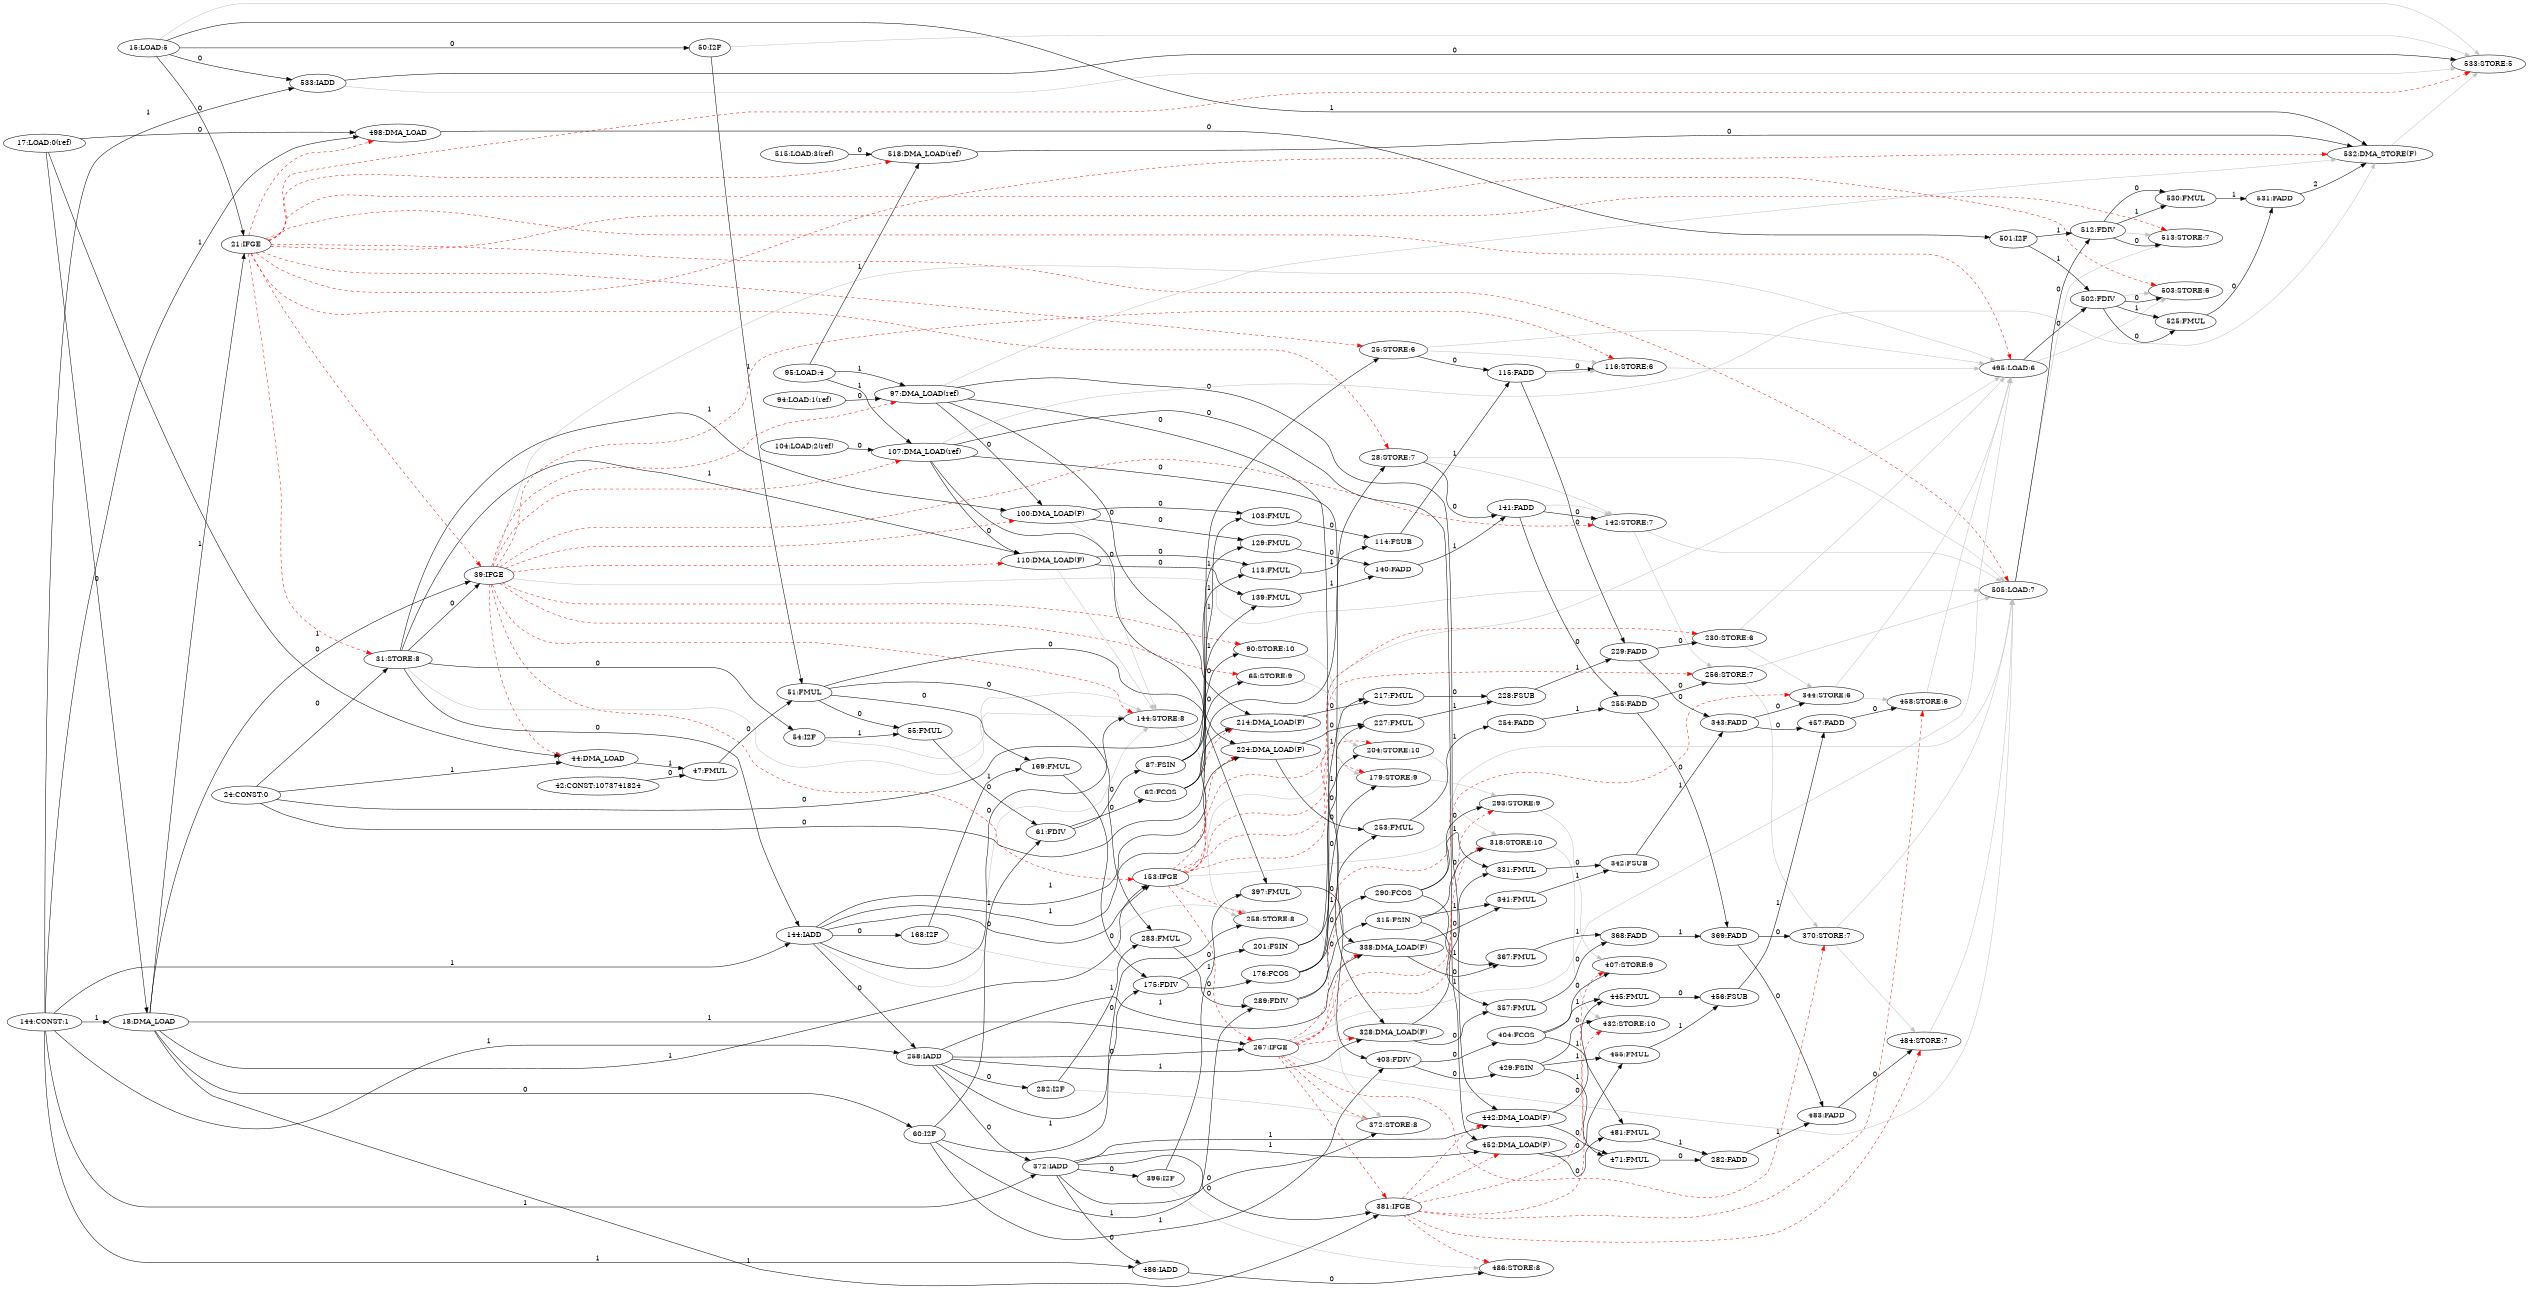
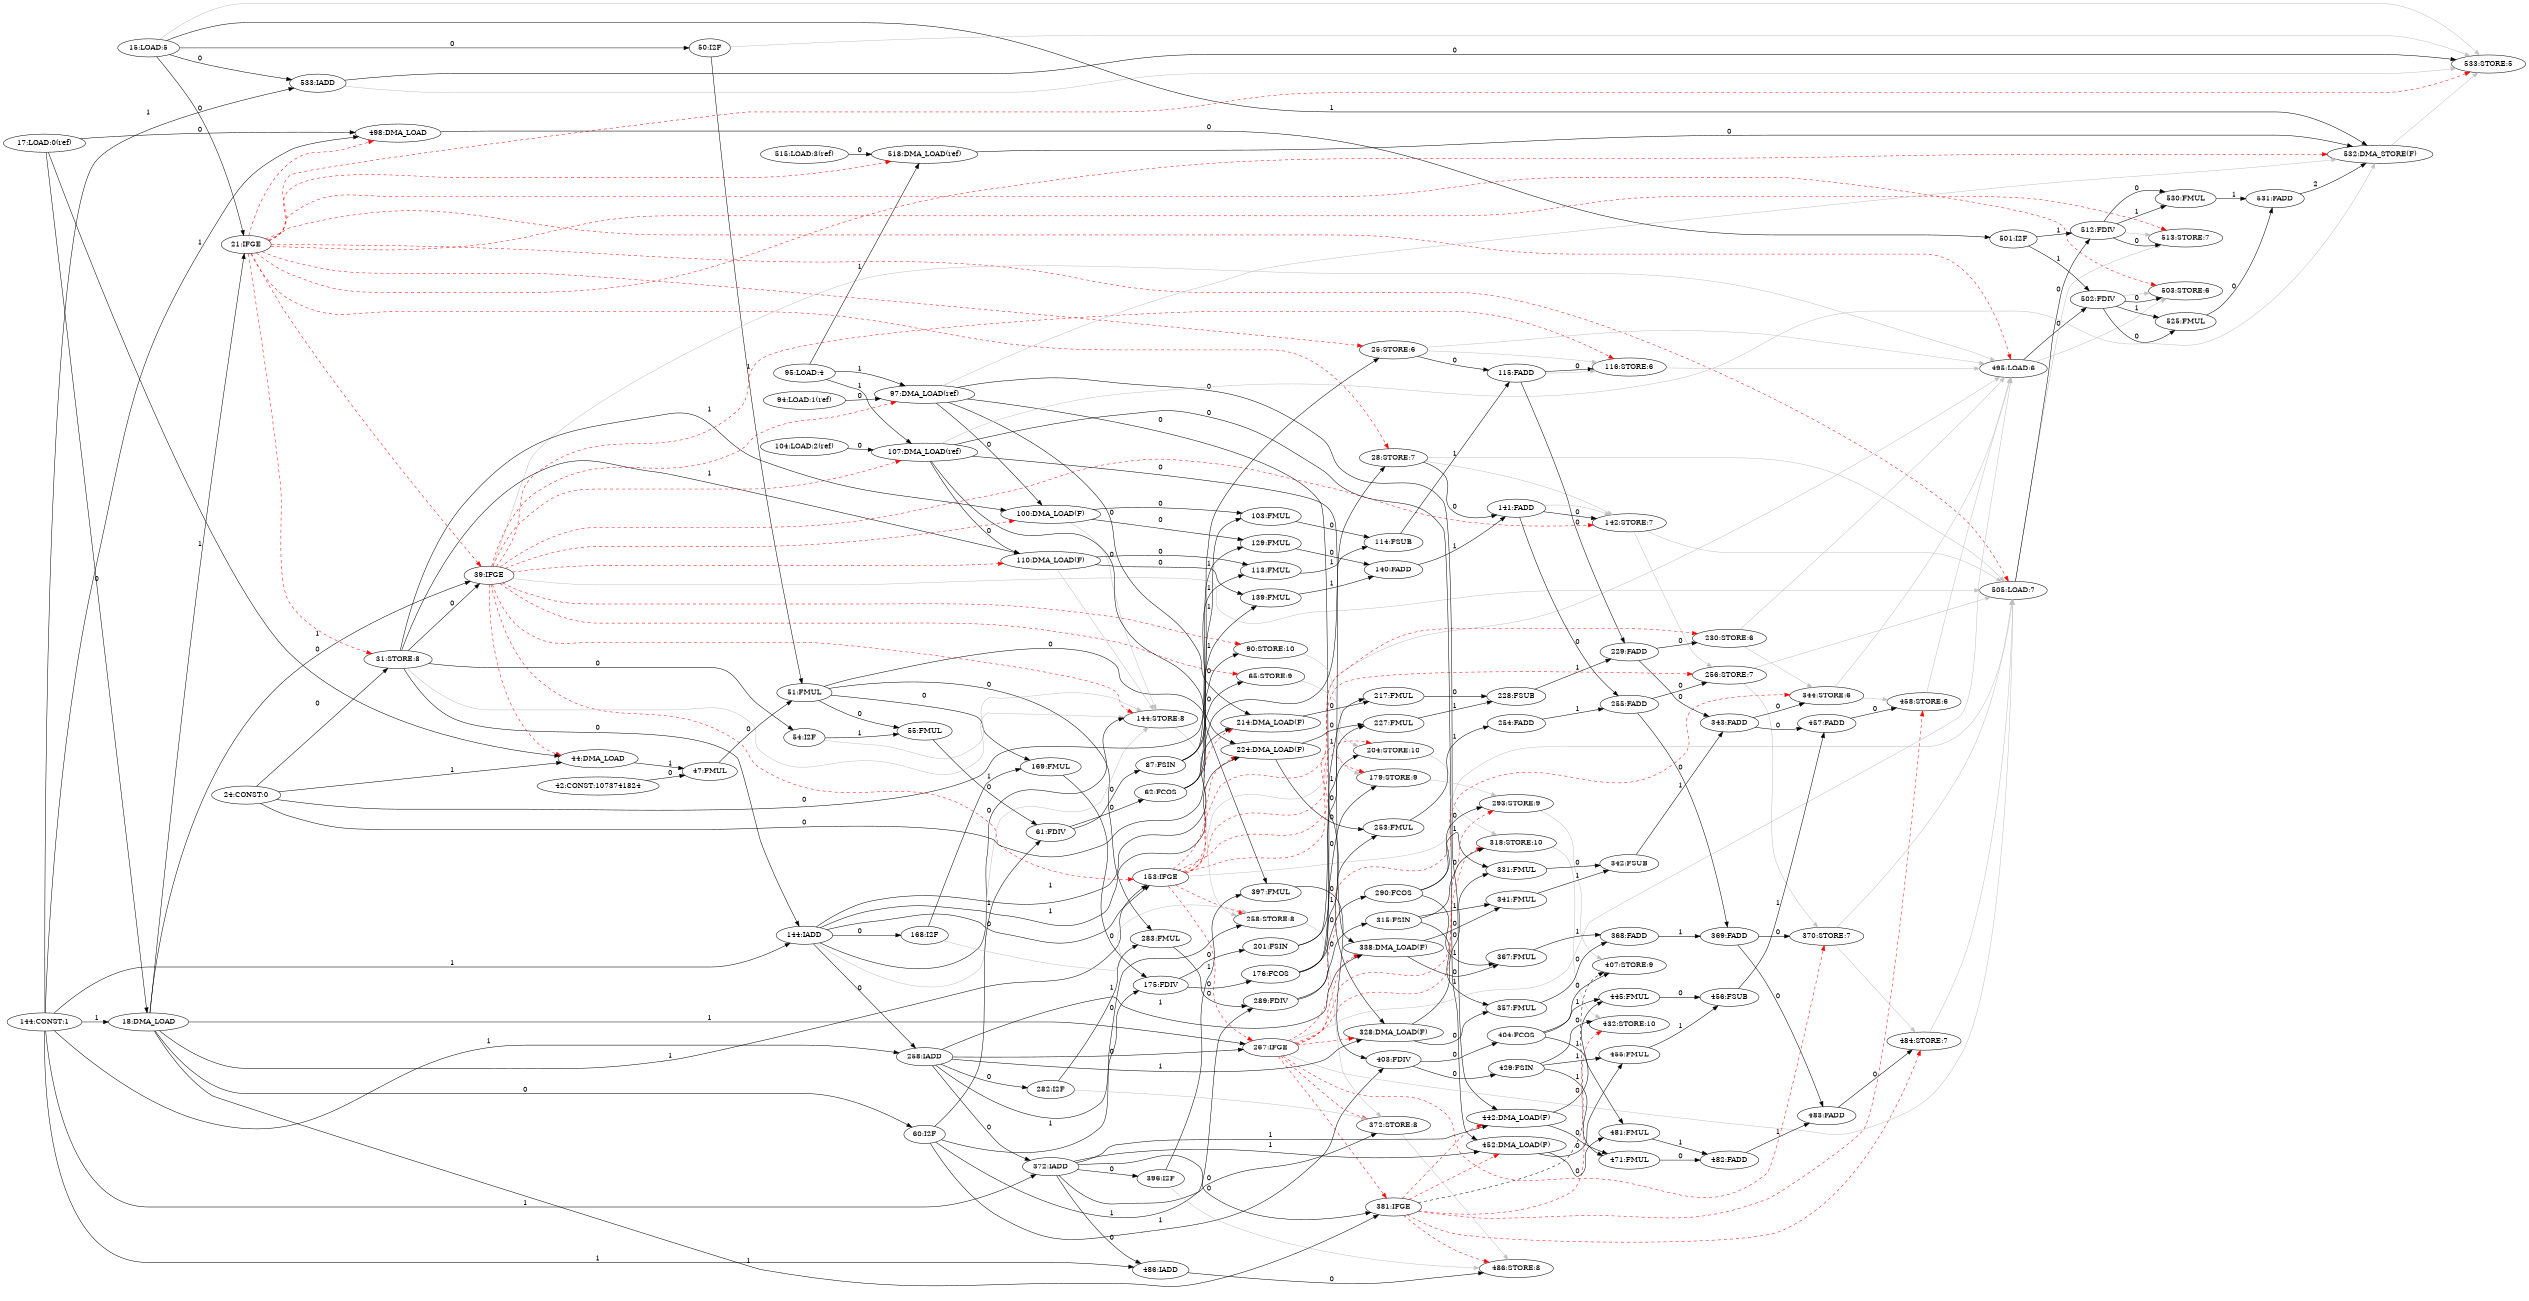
edge "381:IFGE" -> "407:STORE:9": color red -> black
node "282:FADD": label "282:FADD" -> "482:FADD"
edge "372:STORE:8" -> "486:STORE:8": added
